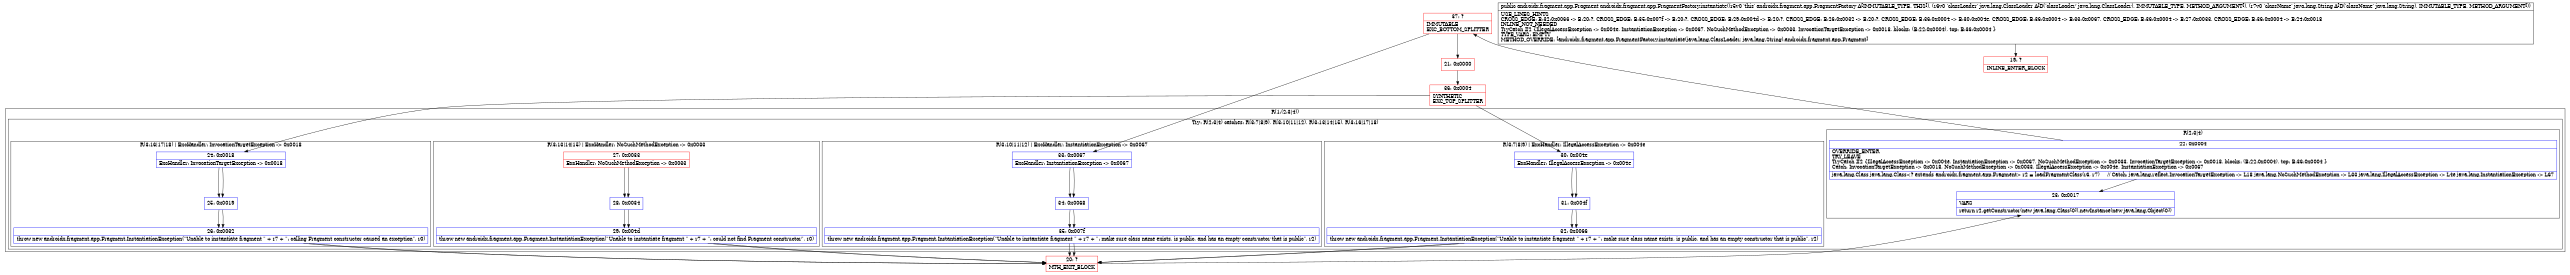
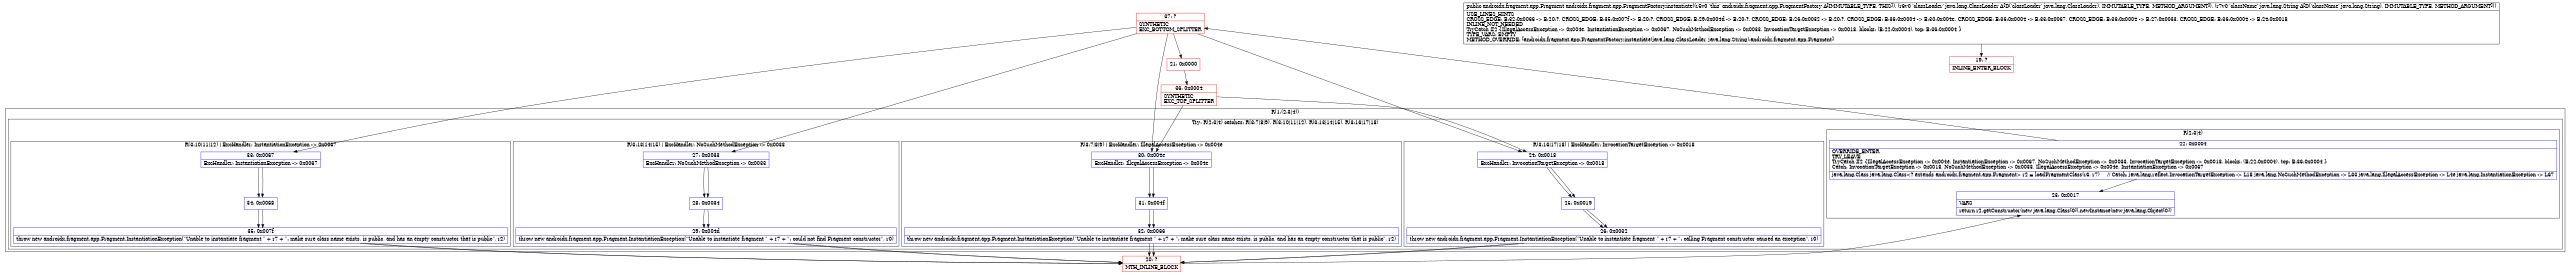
node "37: ?": text "IMMUTABLE" -> "SYNTHETIC"
edge "37: ?" -> "30: 0x004e": added
edge "37: ?" -> "27: 0x0033": added
edge "37: ?" -> "24: 0x0018": added
node "27: 0x0033": color red -> blue
node "20: ?": text "MTH_EXIT_BLOCK" -> "MTH_INLINE_BLOCK"
